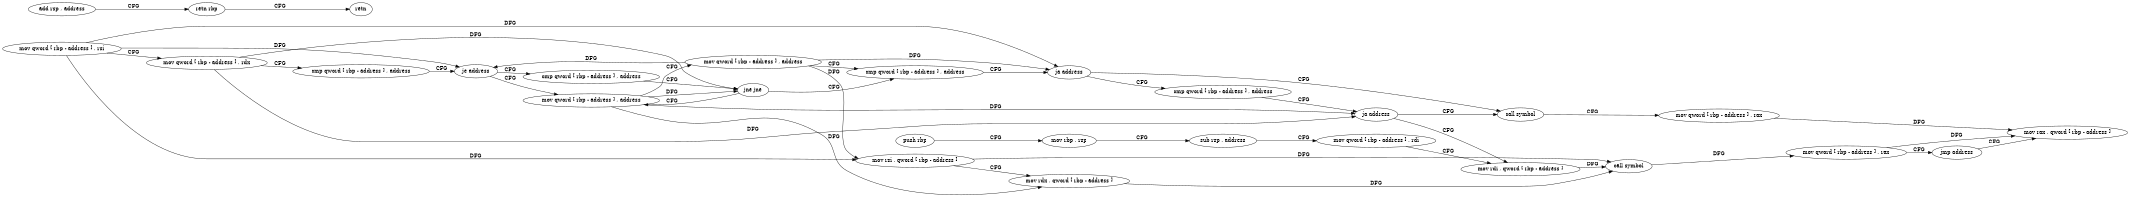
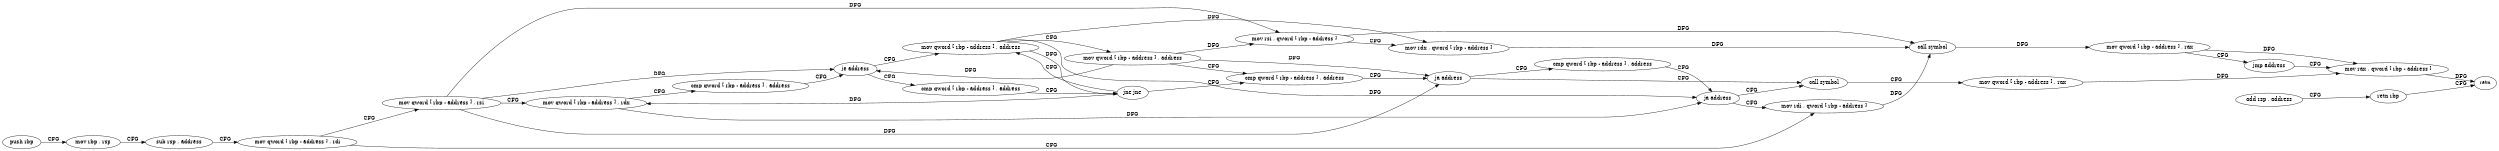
edge "mov qword [ rbp - address ] , rdx" -> "jne jne": reversed
edge "mov rax , qword [ rbp - address ]" -> "retn": added, label "DFG"
edge "mov qword [ rbp - address ] , rdi" -> "mov qword [ rbp - address ] , rsi": added, label "CFG"
